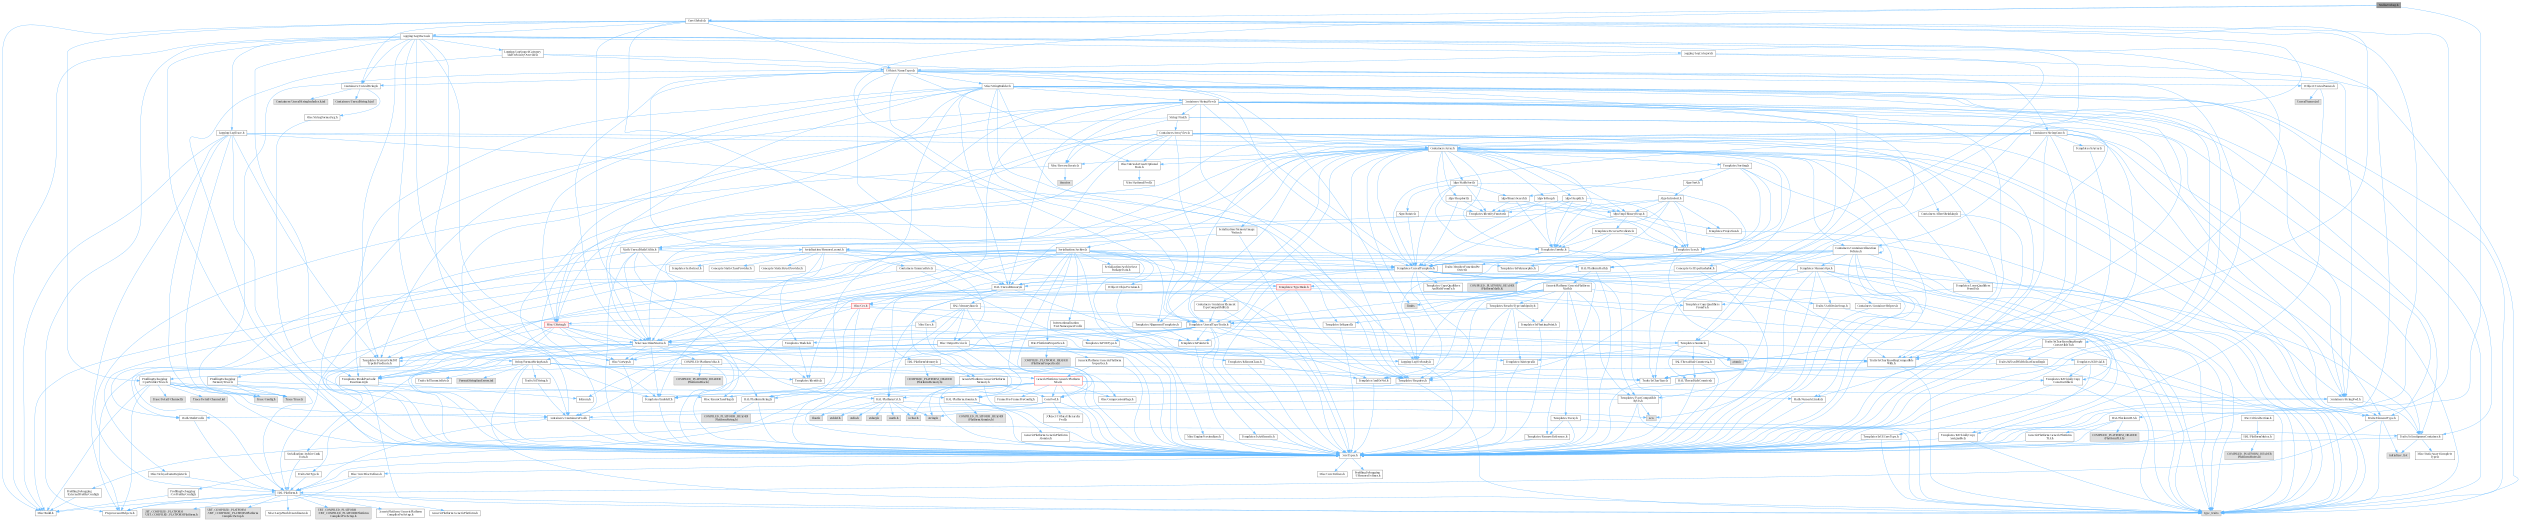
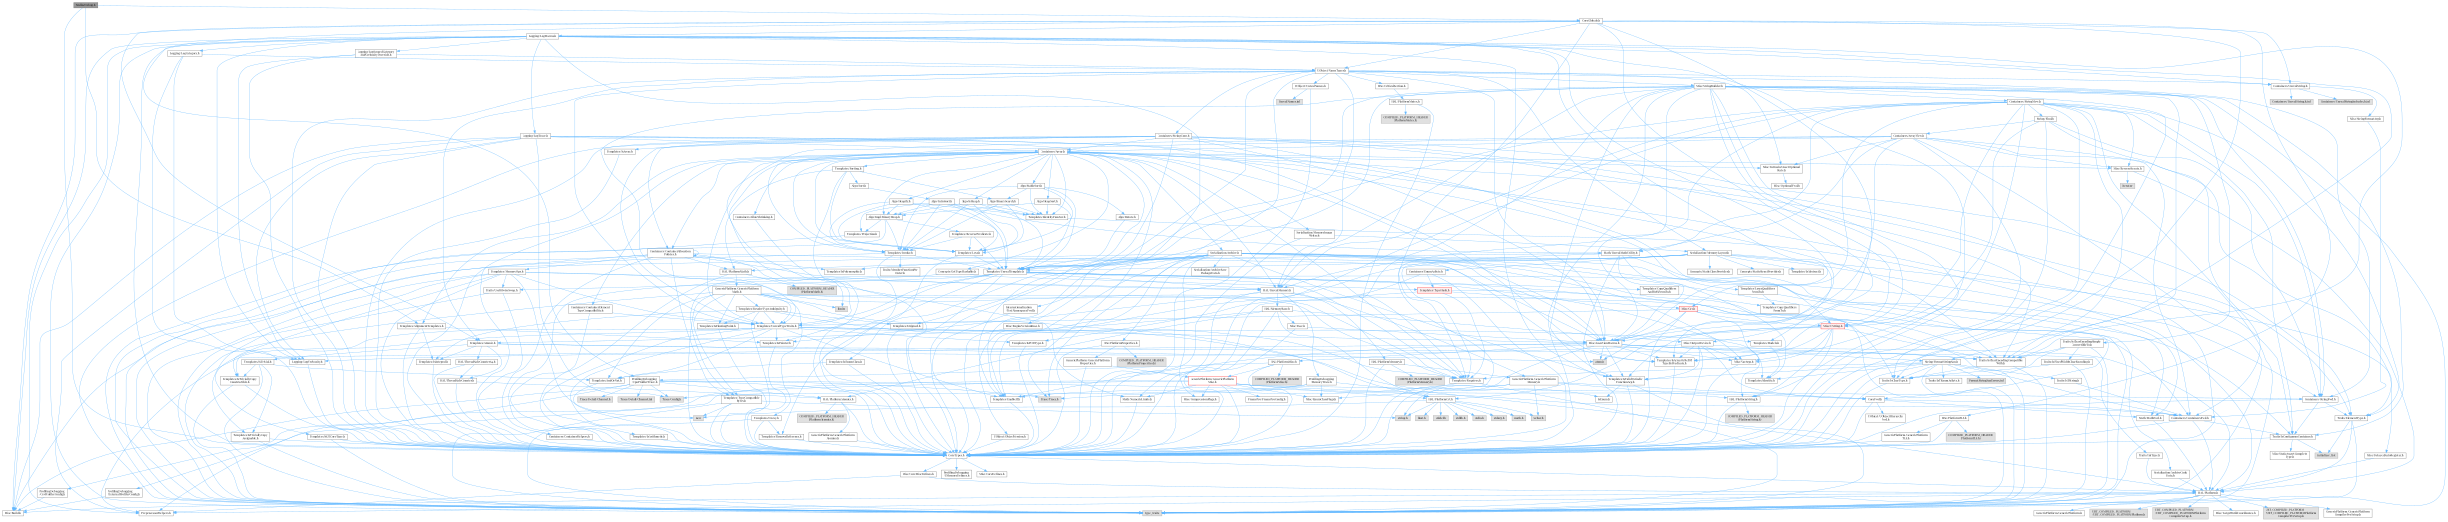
edge "UObject/NameTypes.h" -> "HAL/CriticalSection.h": added
node "COMPILED/PlatformMisc.h": label "COMPILED/PlatformMisc.h" -> "HAL/PlatformMisc.h"
node "stdlib.h": added
